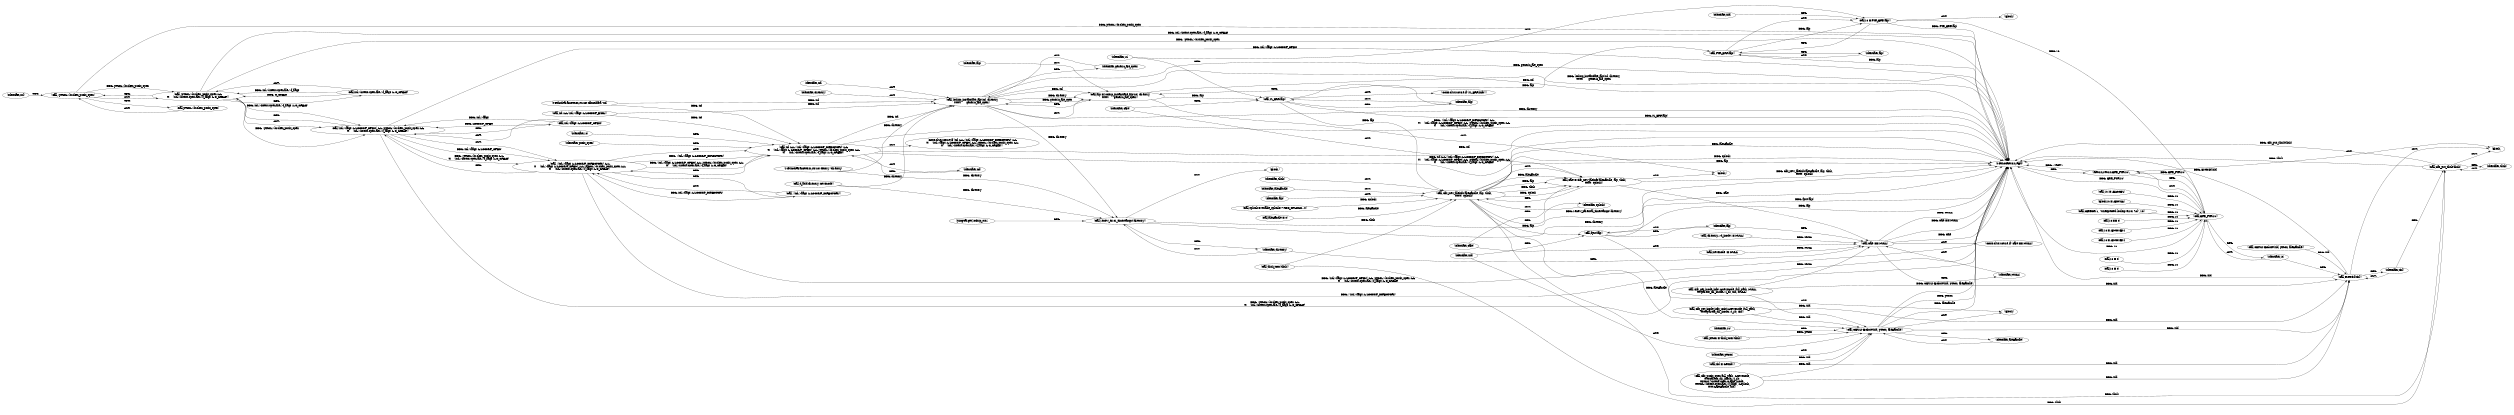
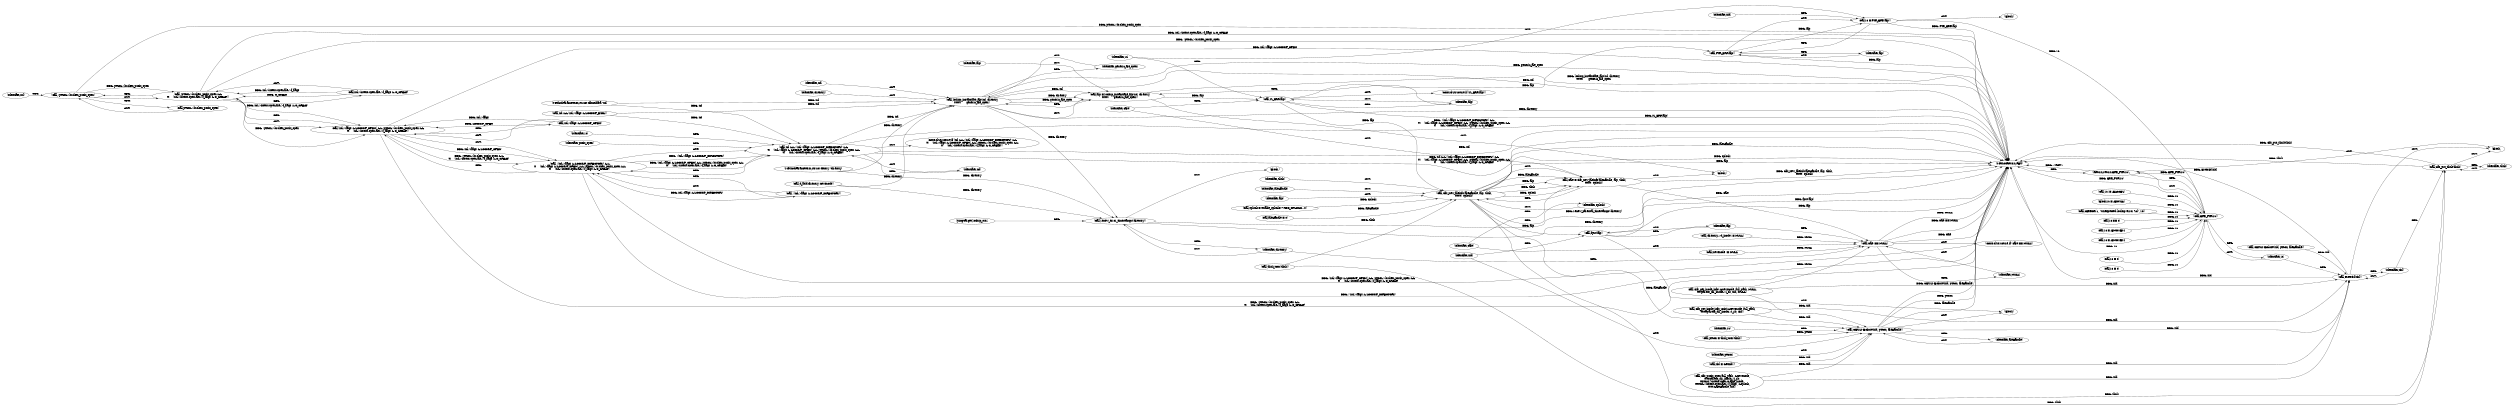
node "(ControlStructure,if (IS_ERR(info)))": label "(ControlStructure,if (IS_ERR(info)))" -> "(ControlStructure,if (IS_ERR(filp)))"
